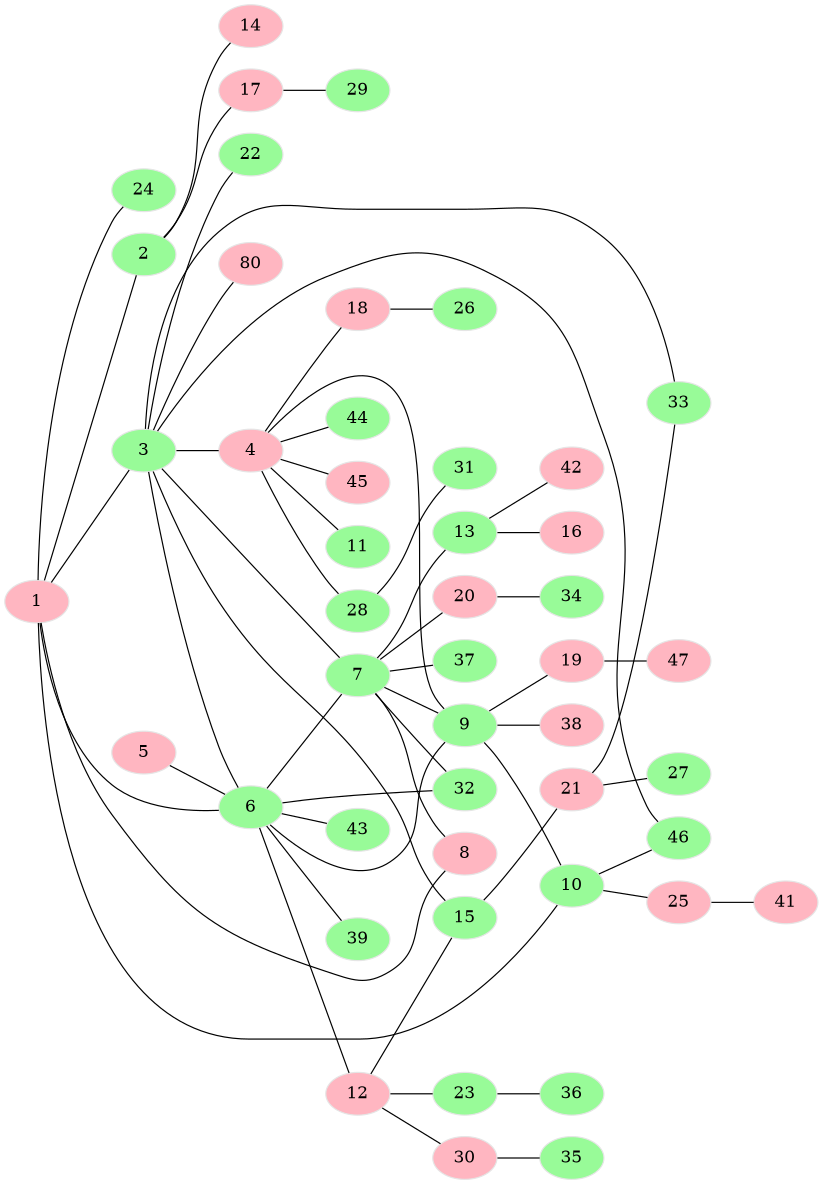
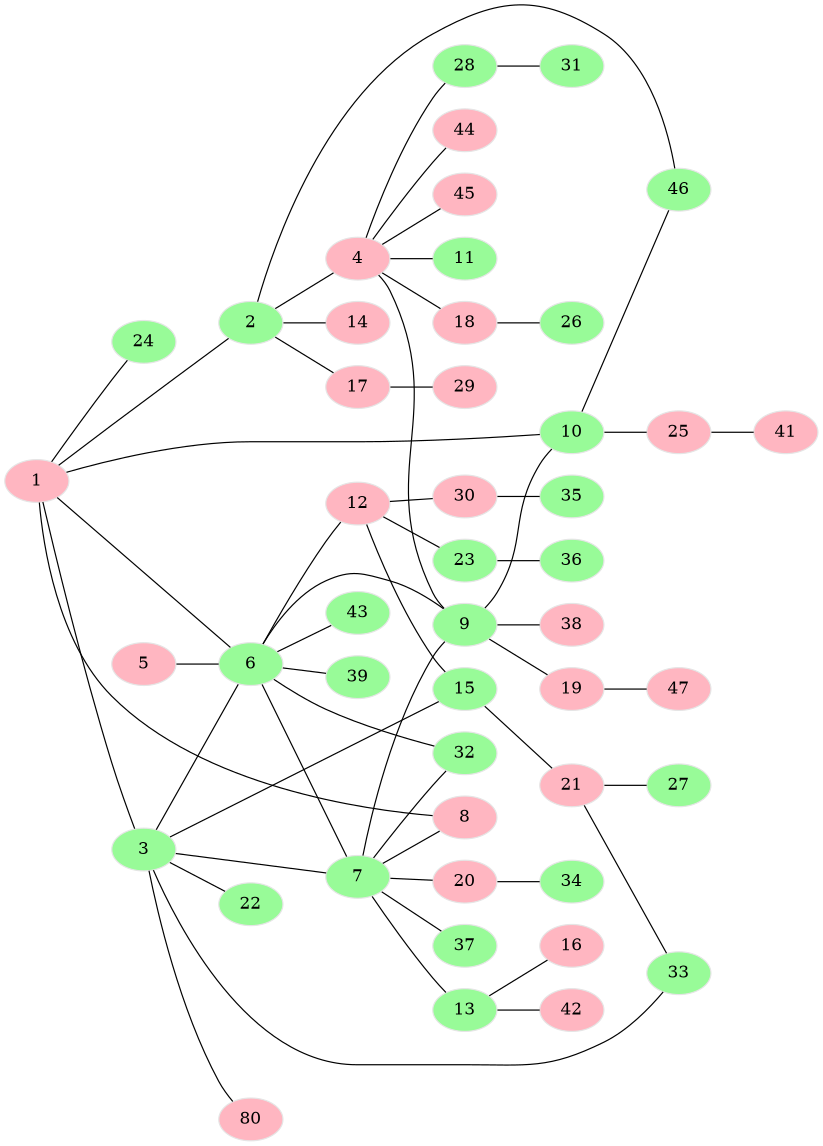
node "29": fillcolor palegreen -> lightpink
edge "3" -- "46": now "2" -- "46"
node "44": fillcolor palegreen -> lightpink
edge "3" -- "4": now "2" -- "4"
